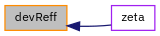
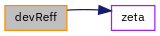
edge "zeta" -> "devReff": reversed
